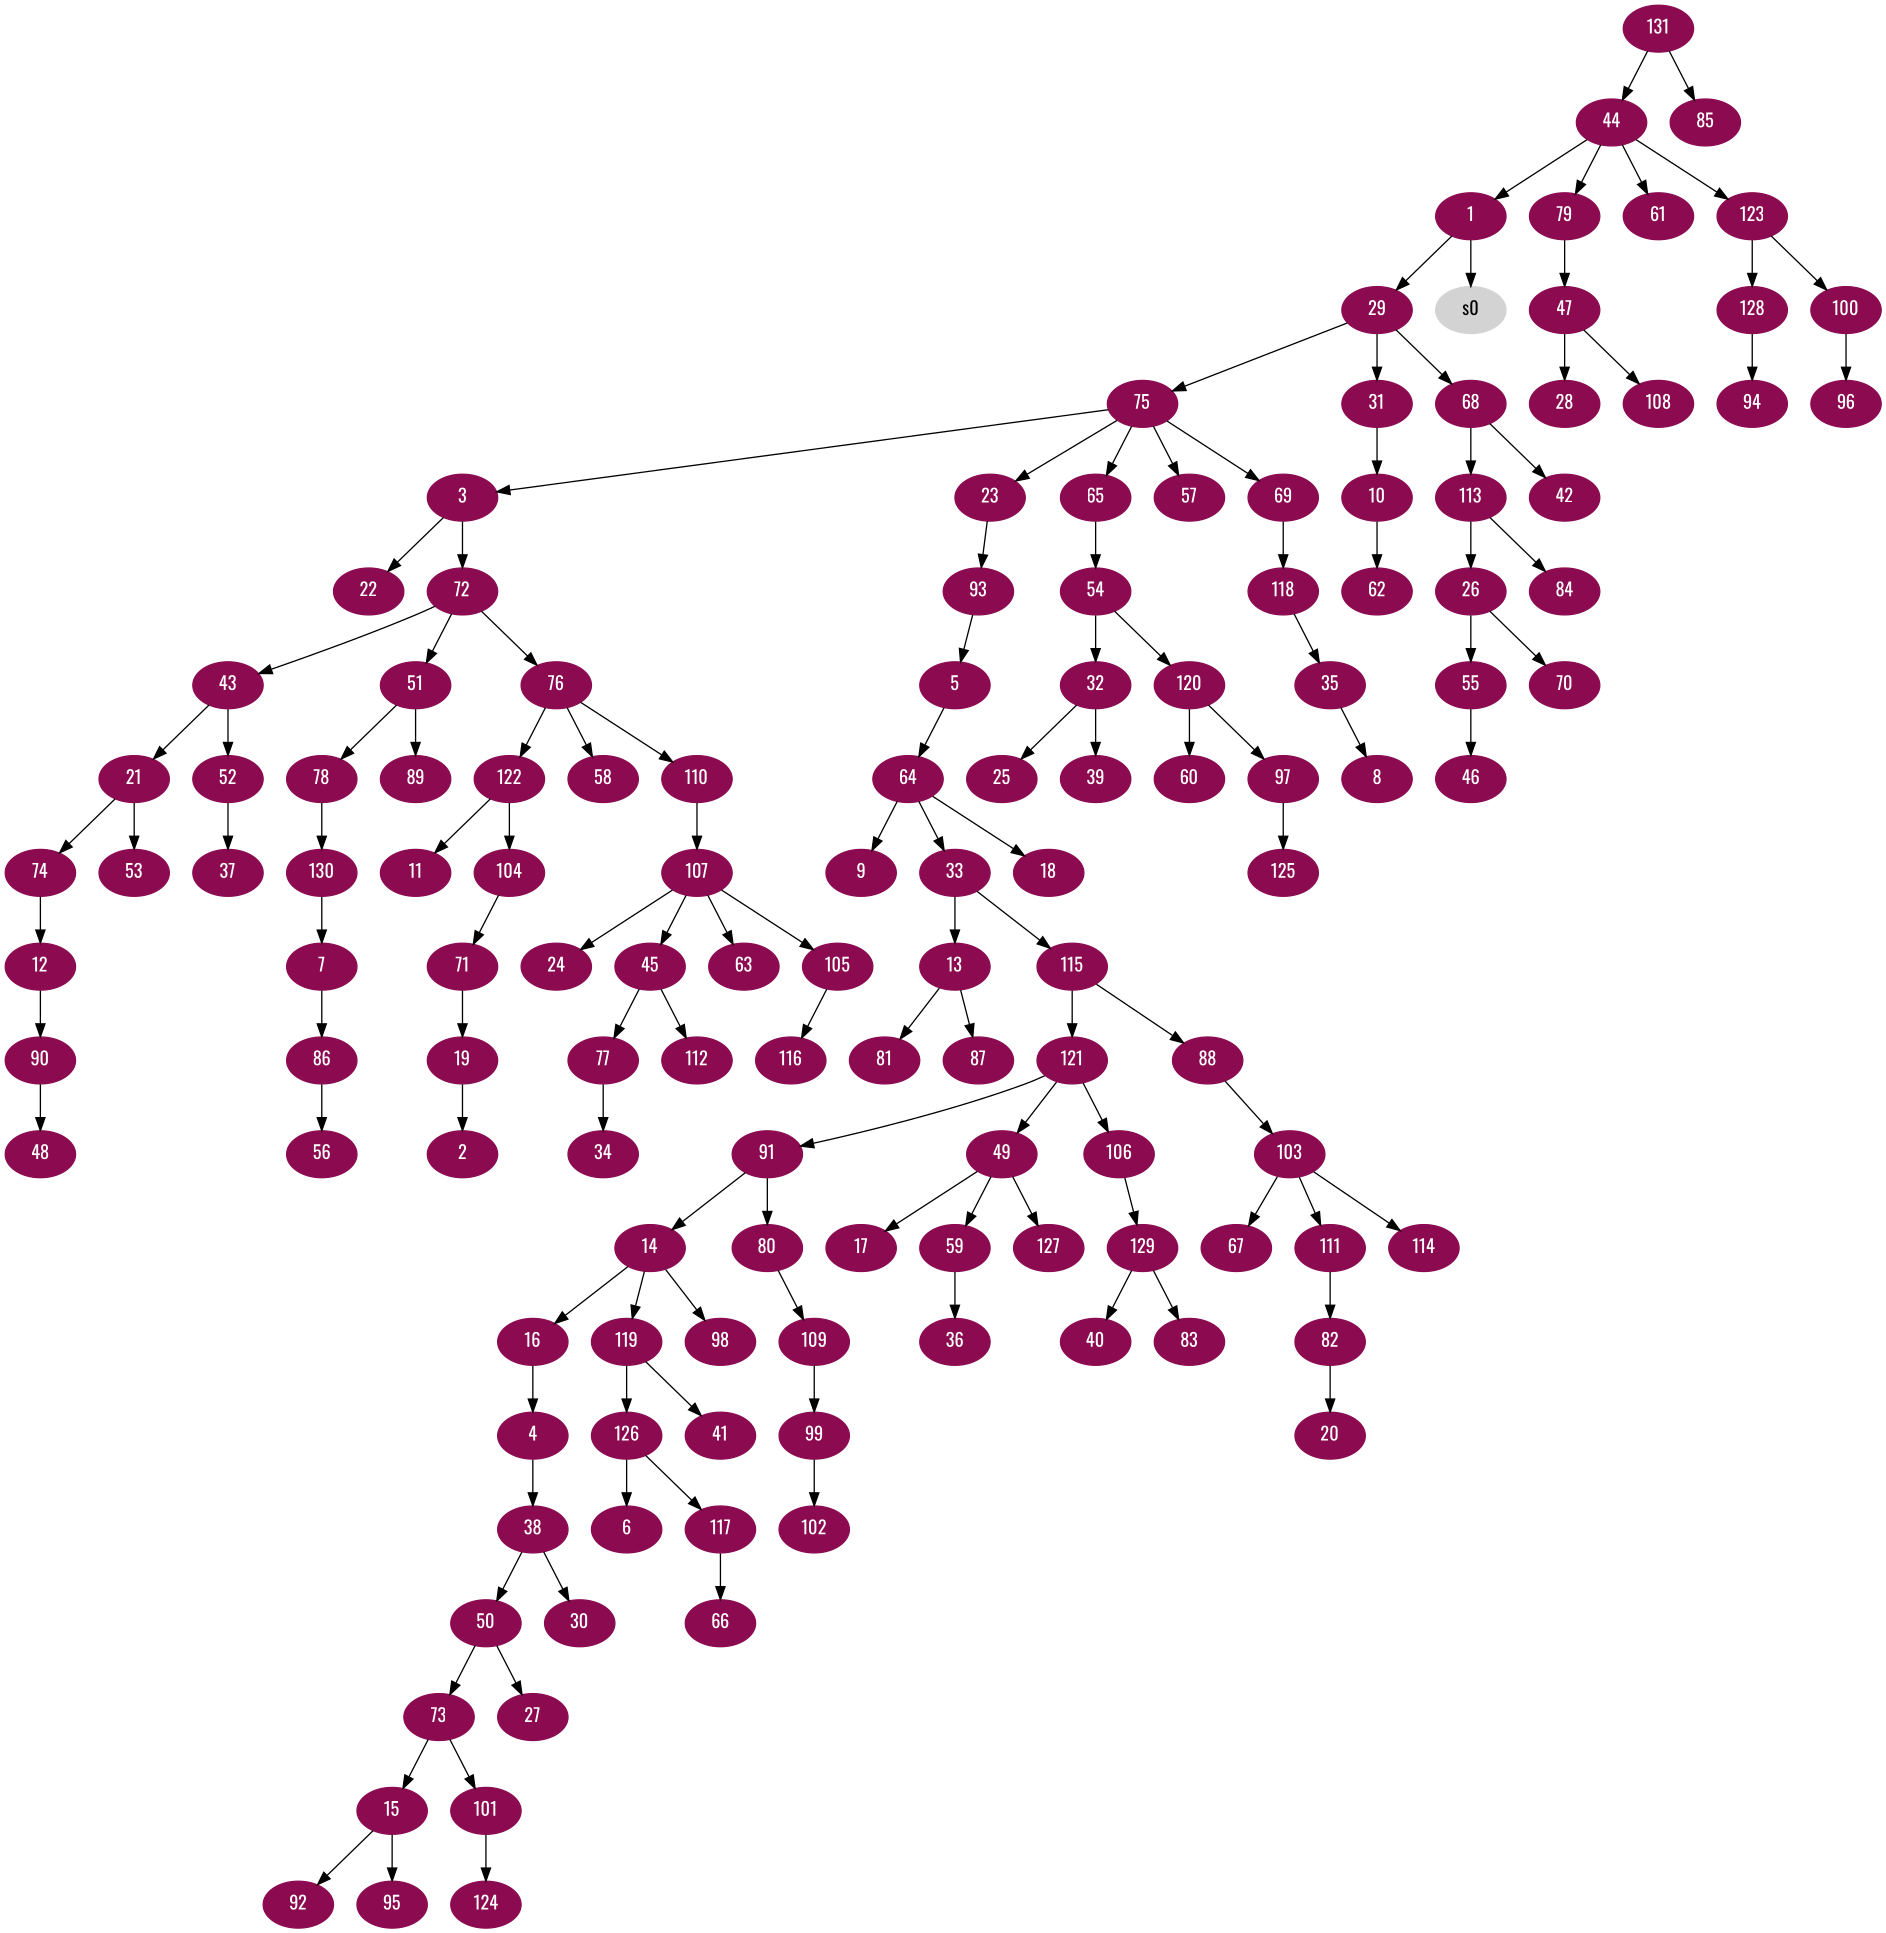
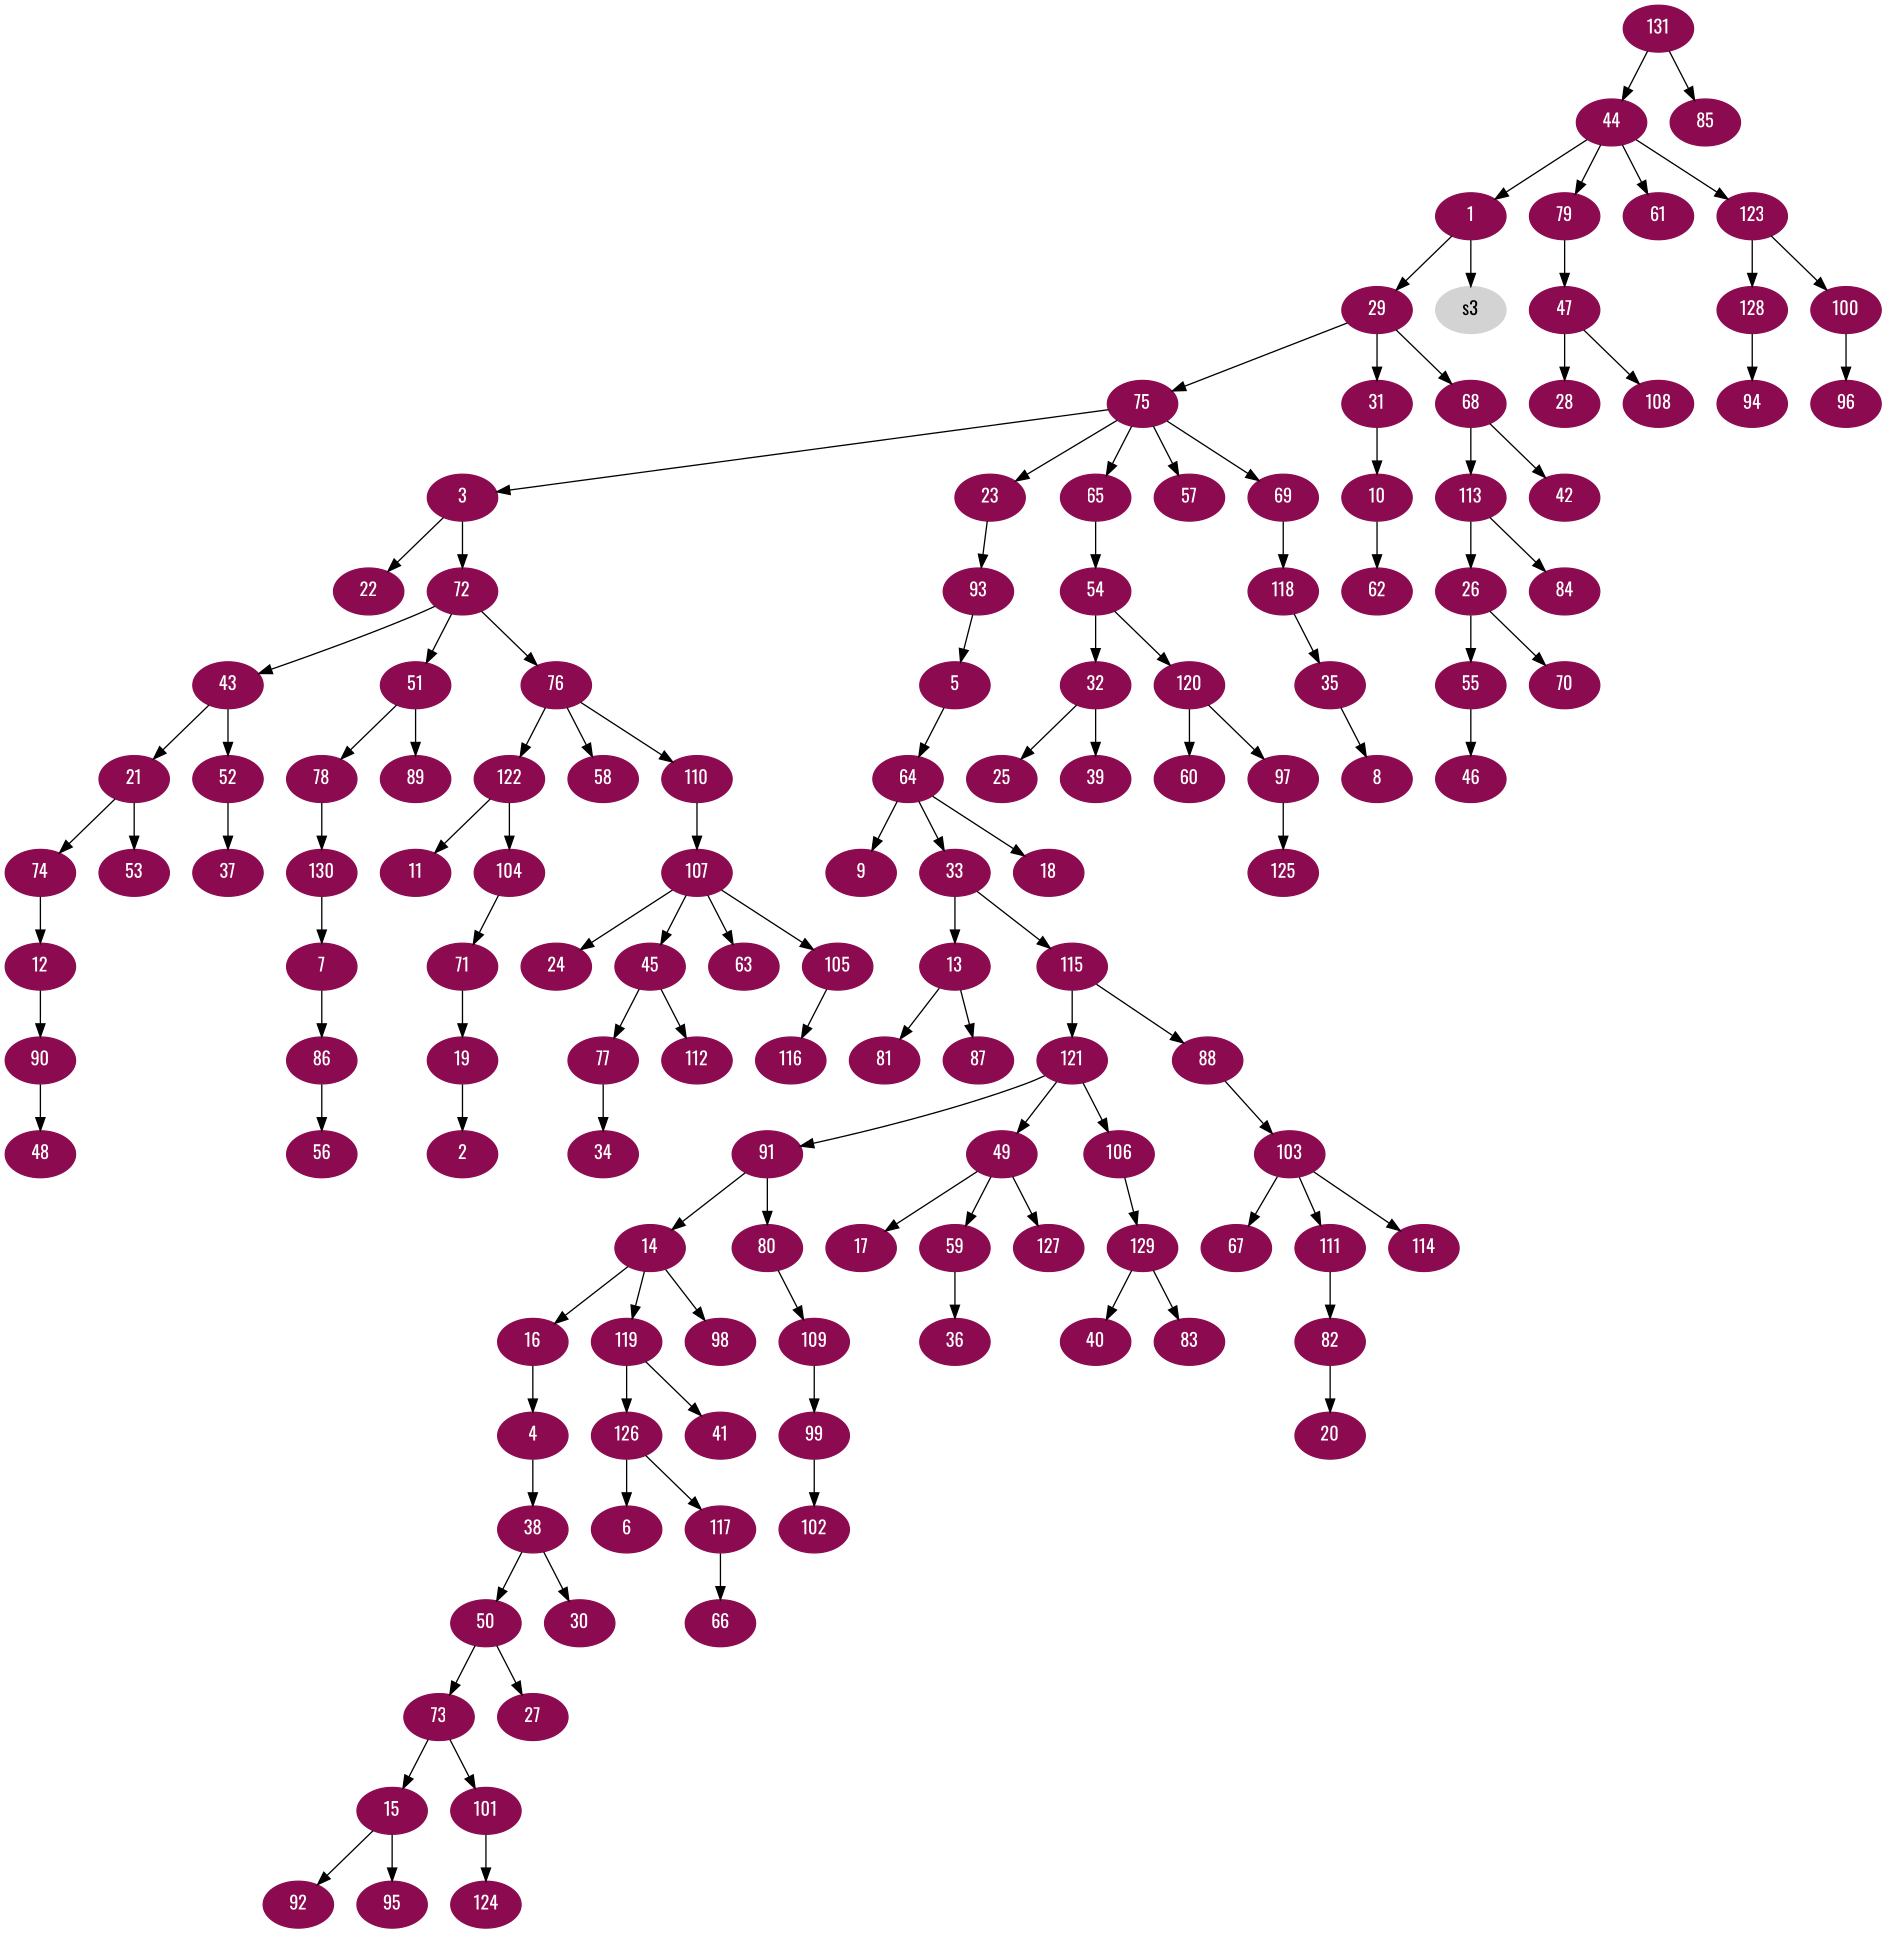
node "s0": label "s0" -> "s3"
